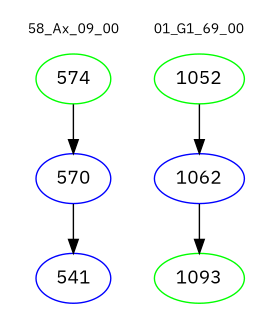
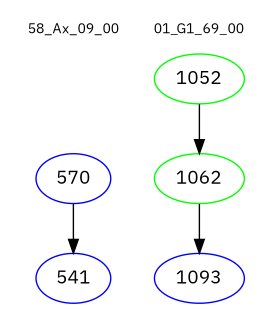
node "574": removed
node "1062": color blue -> green
node "1093": color green -> blue
